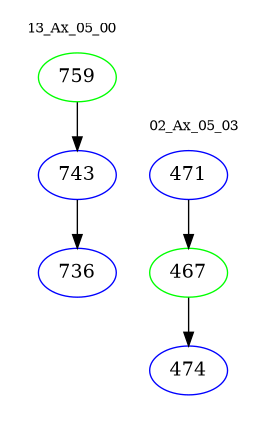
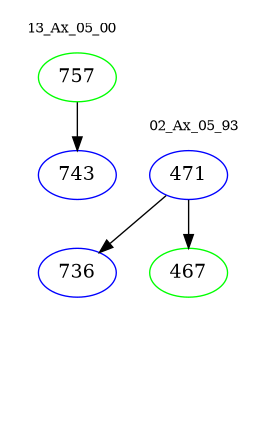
node "759": label "759" -> "757"
cluster "02_Ax_05_03": label "02_Ax_05_03" -> "02_Ax_05_93"
edge "743" -> "736": now "471" -> "736"
node "474": removed
